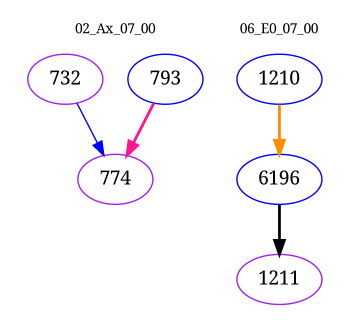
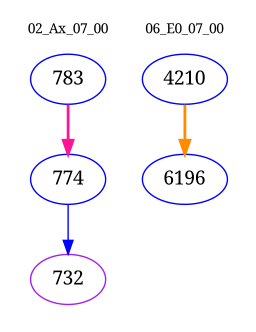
node "793": label "793" -> "783"
node "1210": label "1210" -> "4210"
edge "732" -> "774": reversed
node "774": color purple -> blue
node "1211": removed
